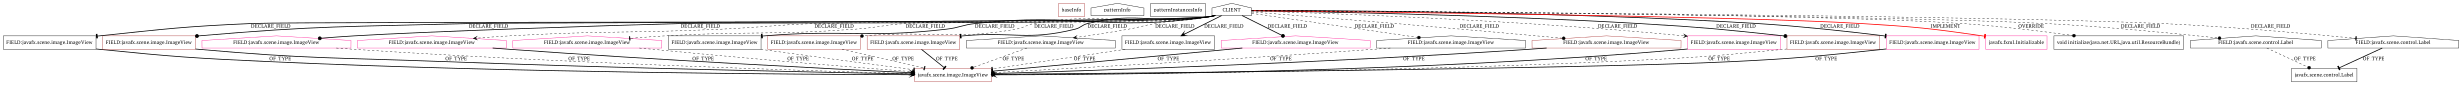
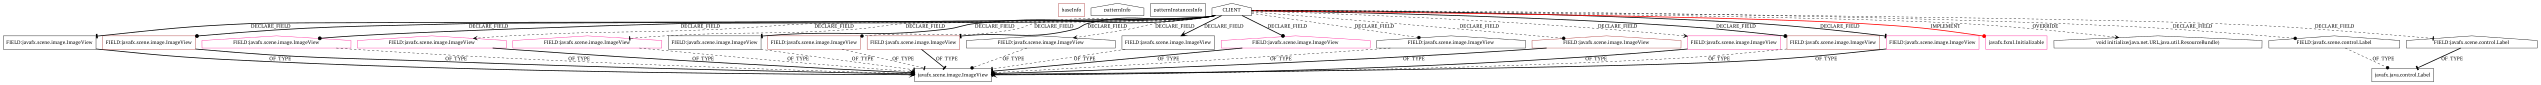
edge "CLIENT" -> "void initialize(java.net.URL,java.util.ResourceBundle)": arrowhead dot -> vee
edge "CLIENT" -> "javafx.fxml.Initializable": arrowhead tee -> dot
node "void initialize(java.net.URL,java.util.ResourceBundle)": shape box -> house
node "javafx.scene.image.ImageView": color brown -> black
node "javafx.scene.control.Label": label "javafx.scene.control.Label" -> "javafx.java.control.Label"
